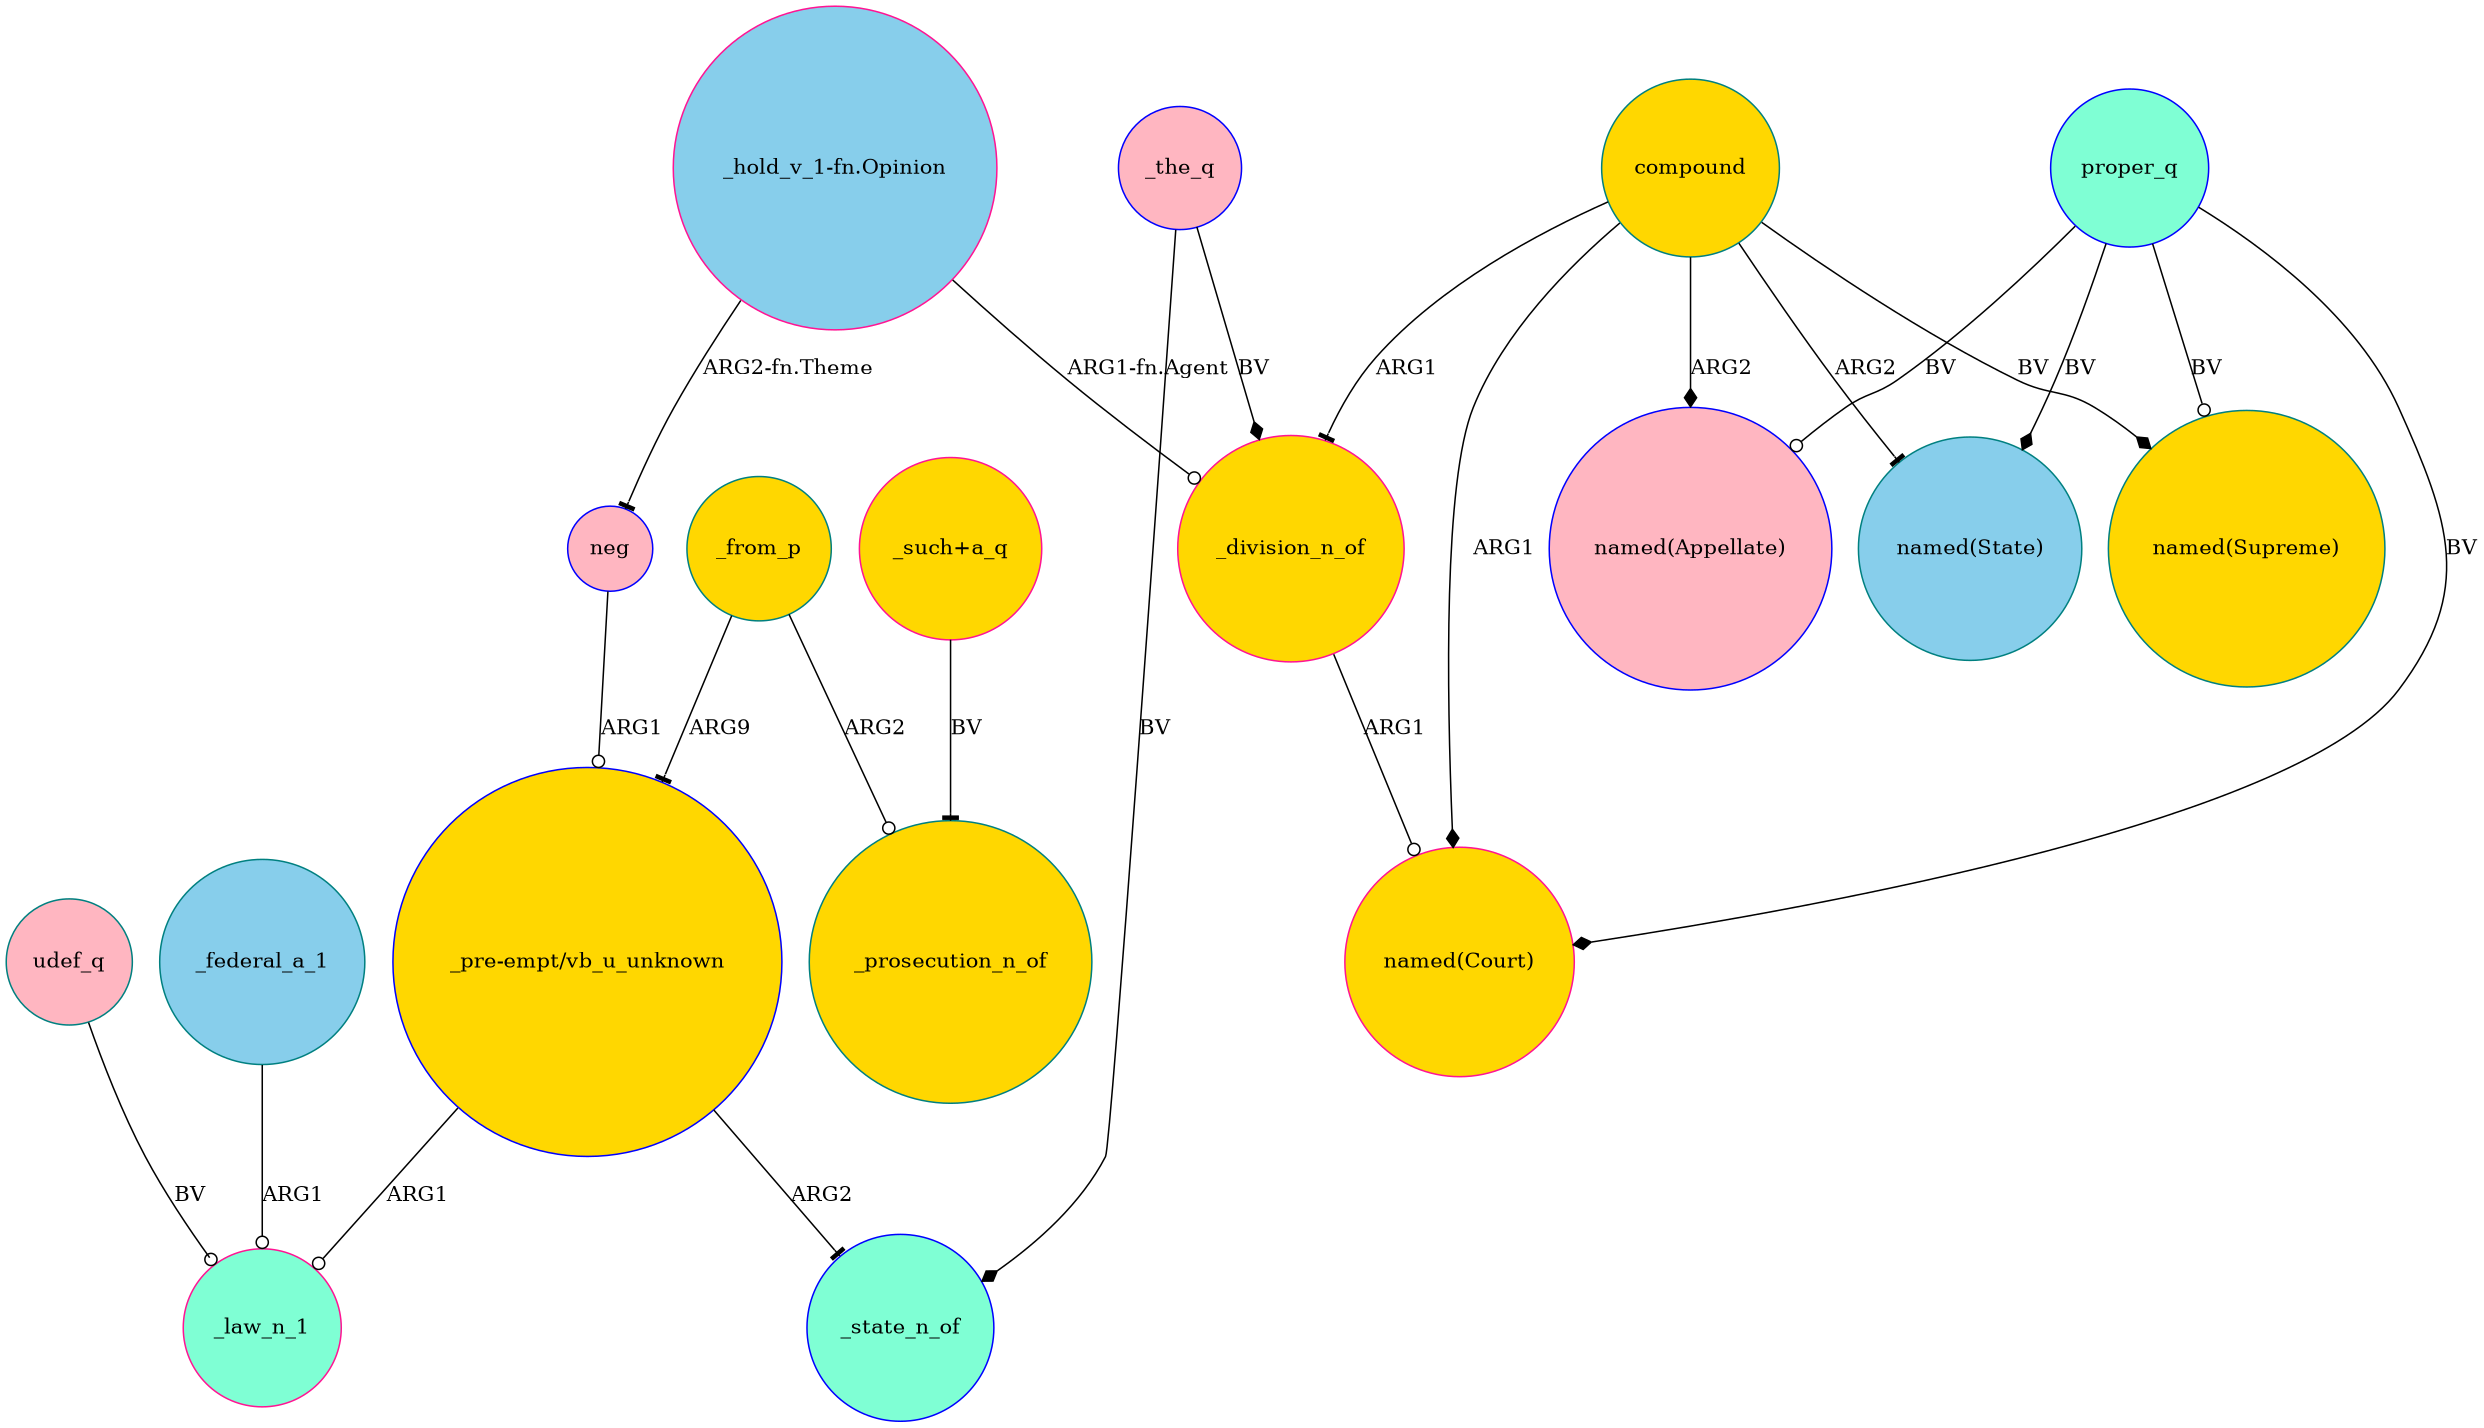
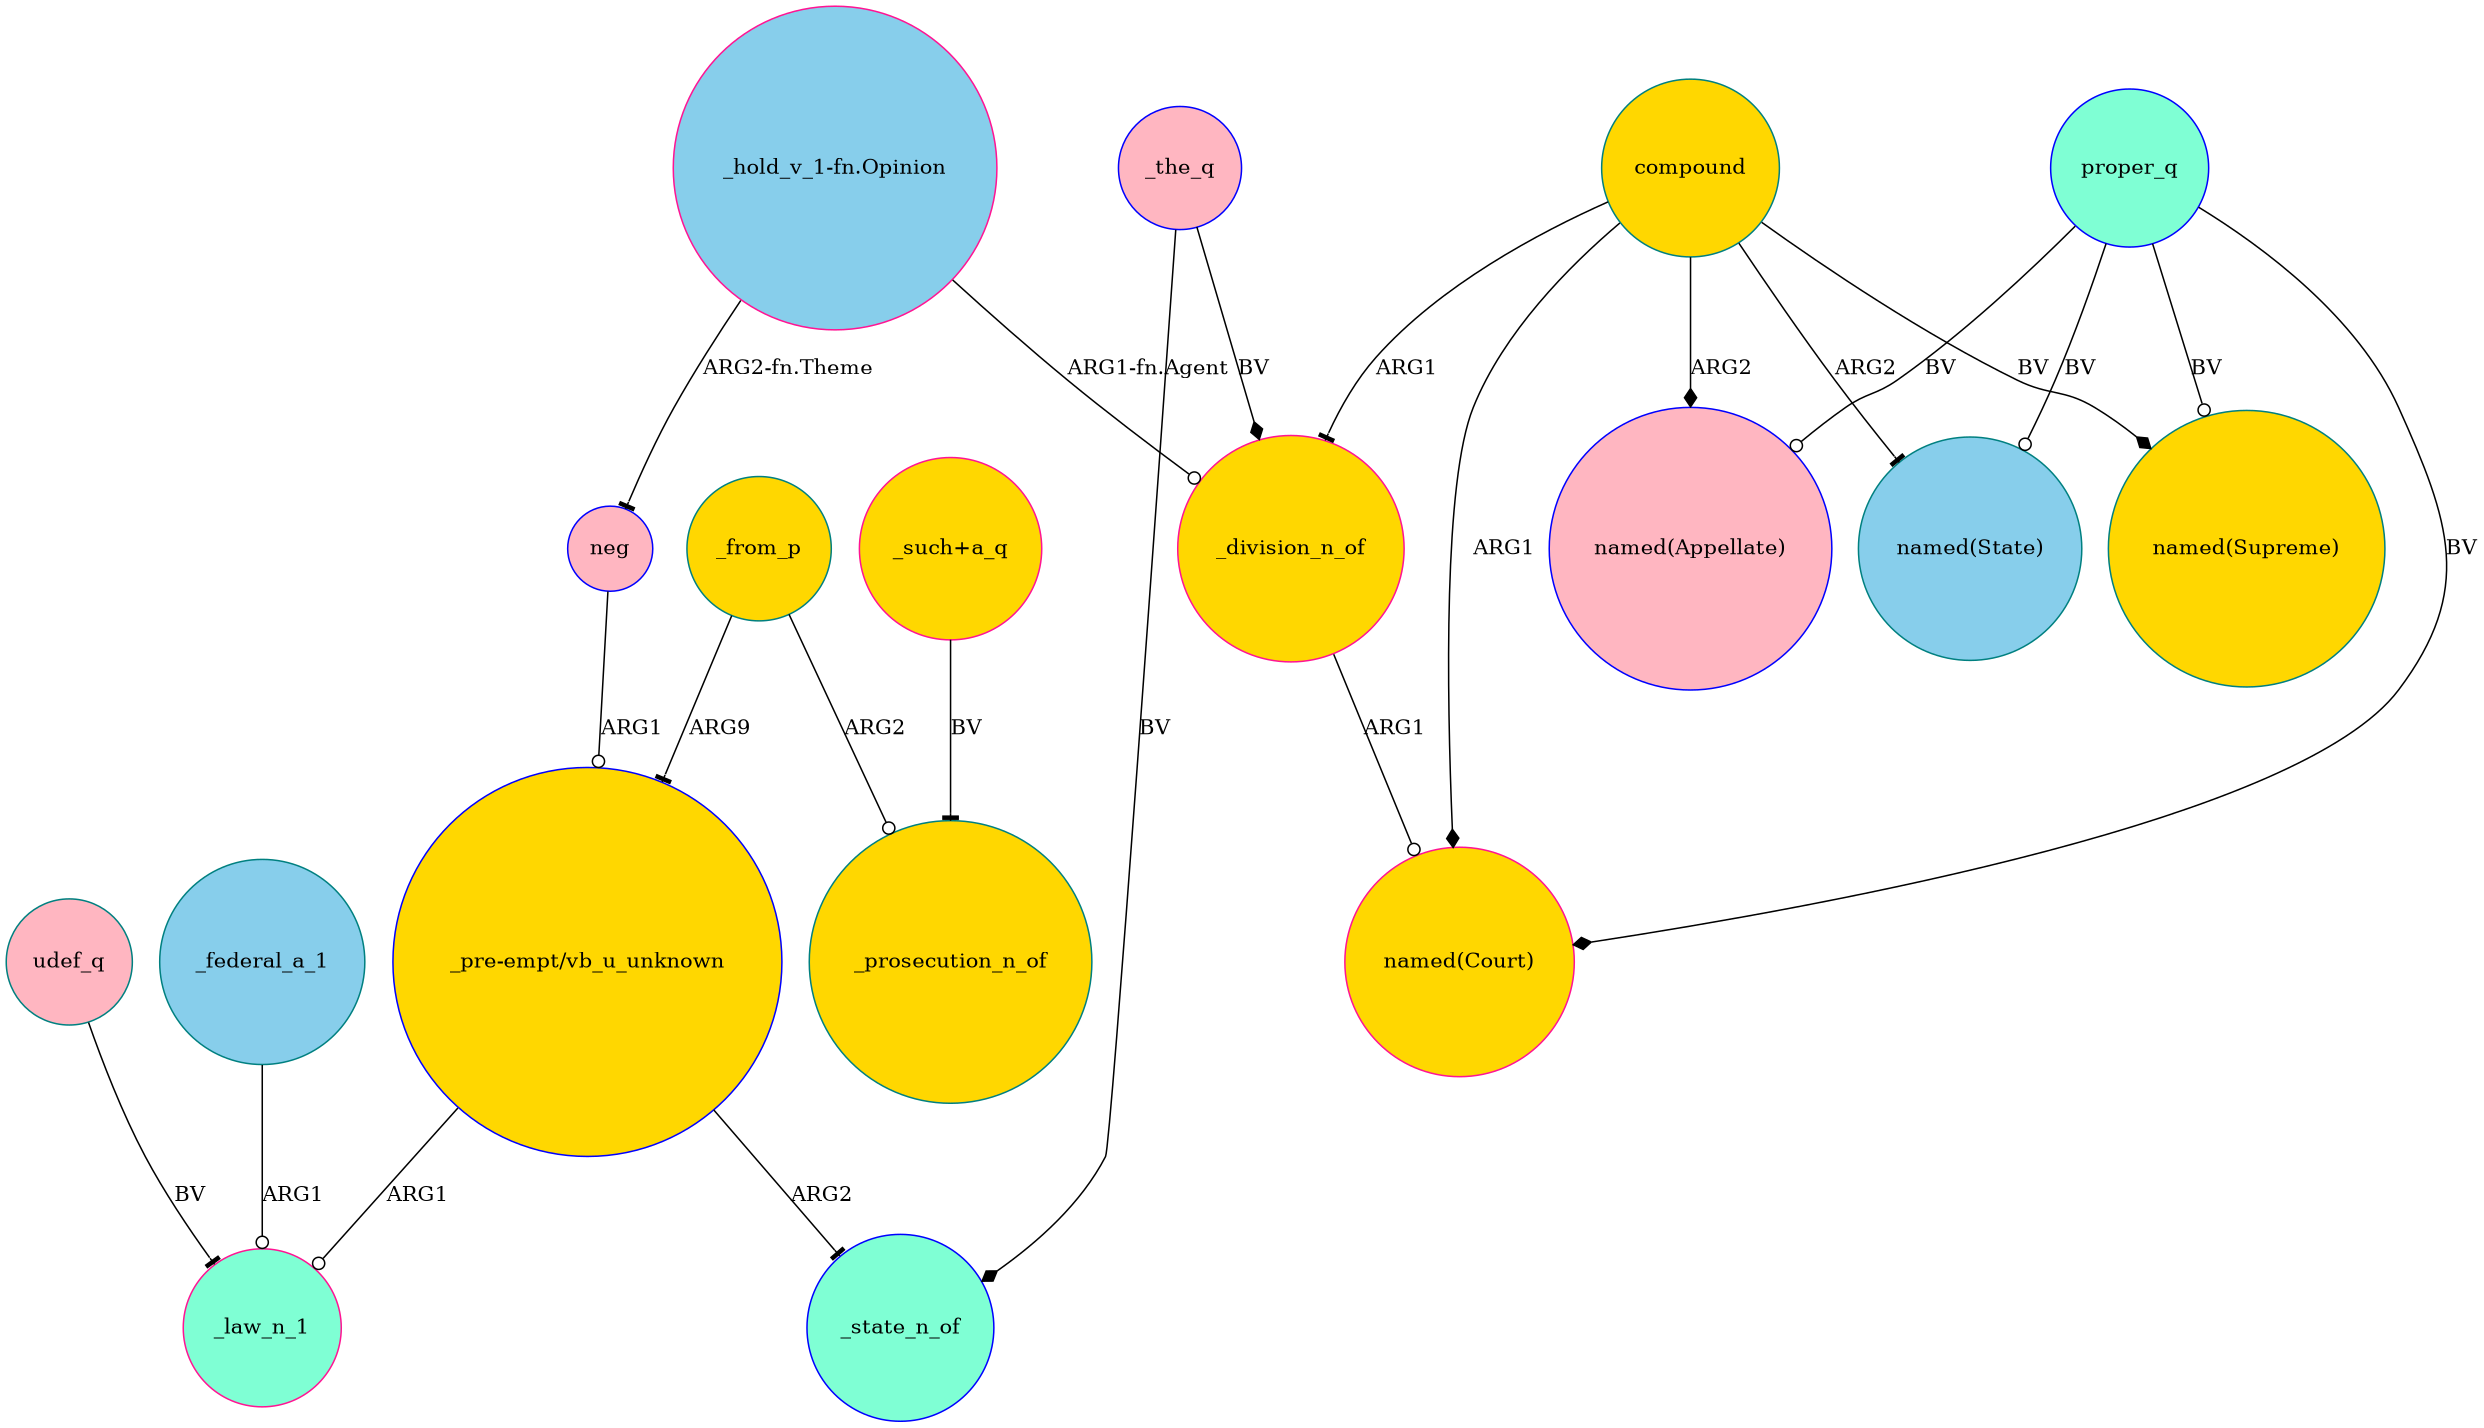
edge "proper_q" -> "named(State)": arrowhead diamond -> odot
edge "udef_q" -> "_law_n_1": arrowhead odot -> tee
